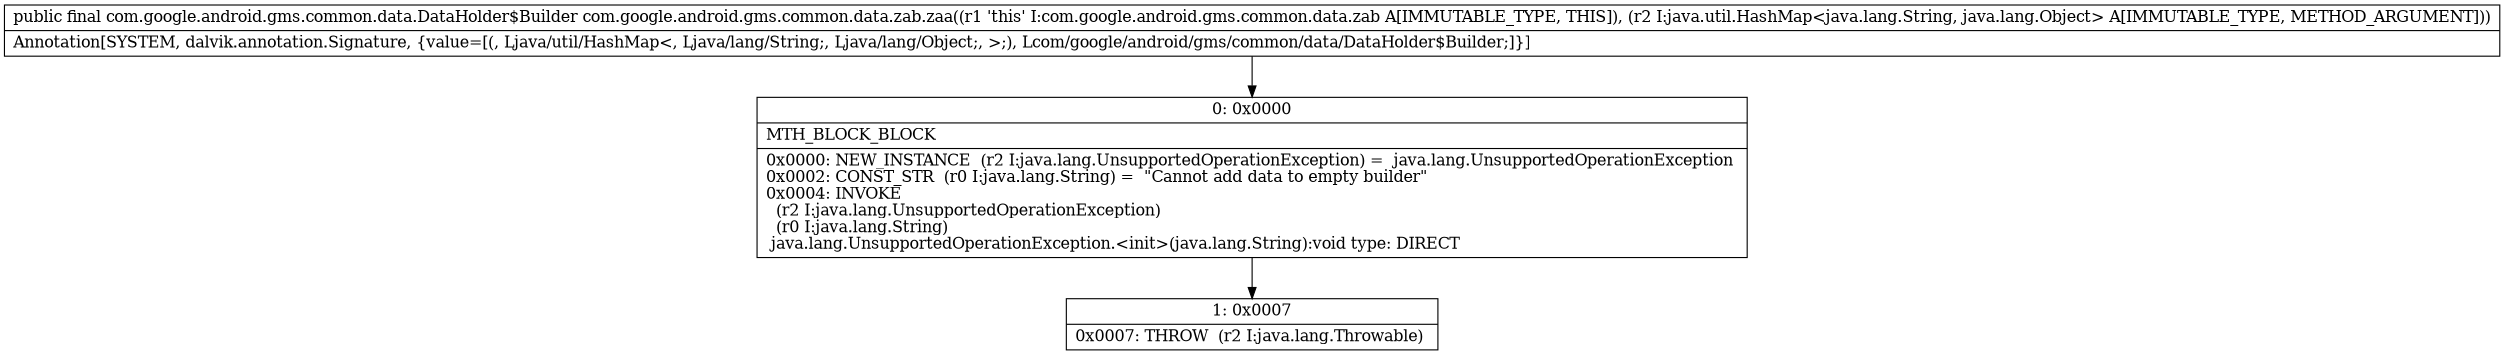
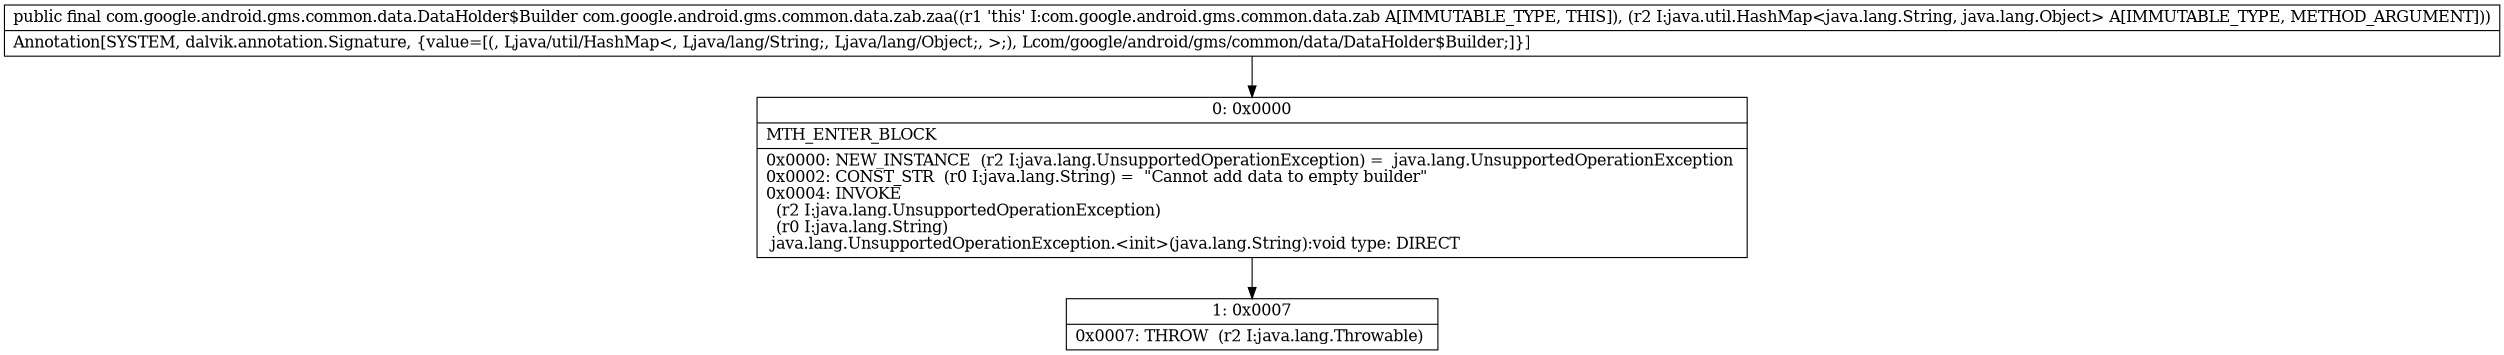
node "0: 0x0000": text "MTH_BLOCK_BLOCK" -> "MTH_ENTER_BLOCK"
